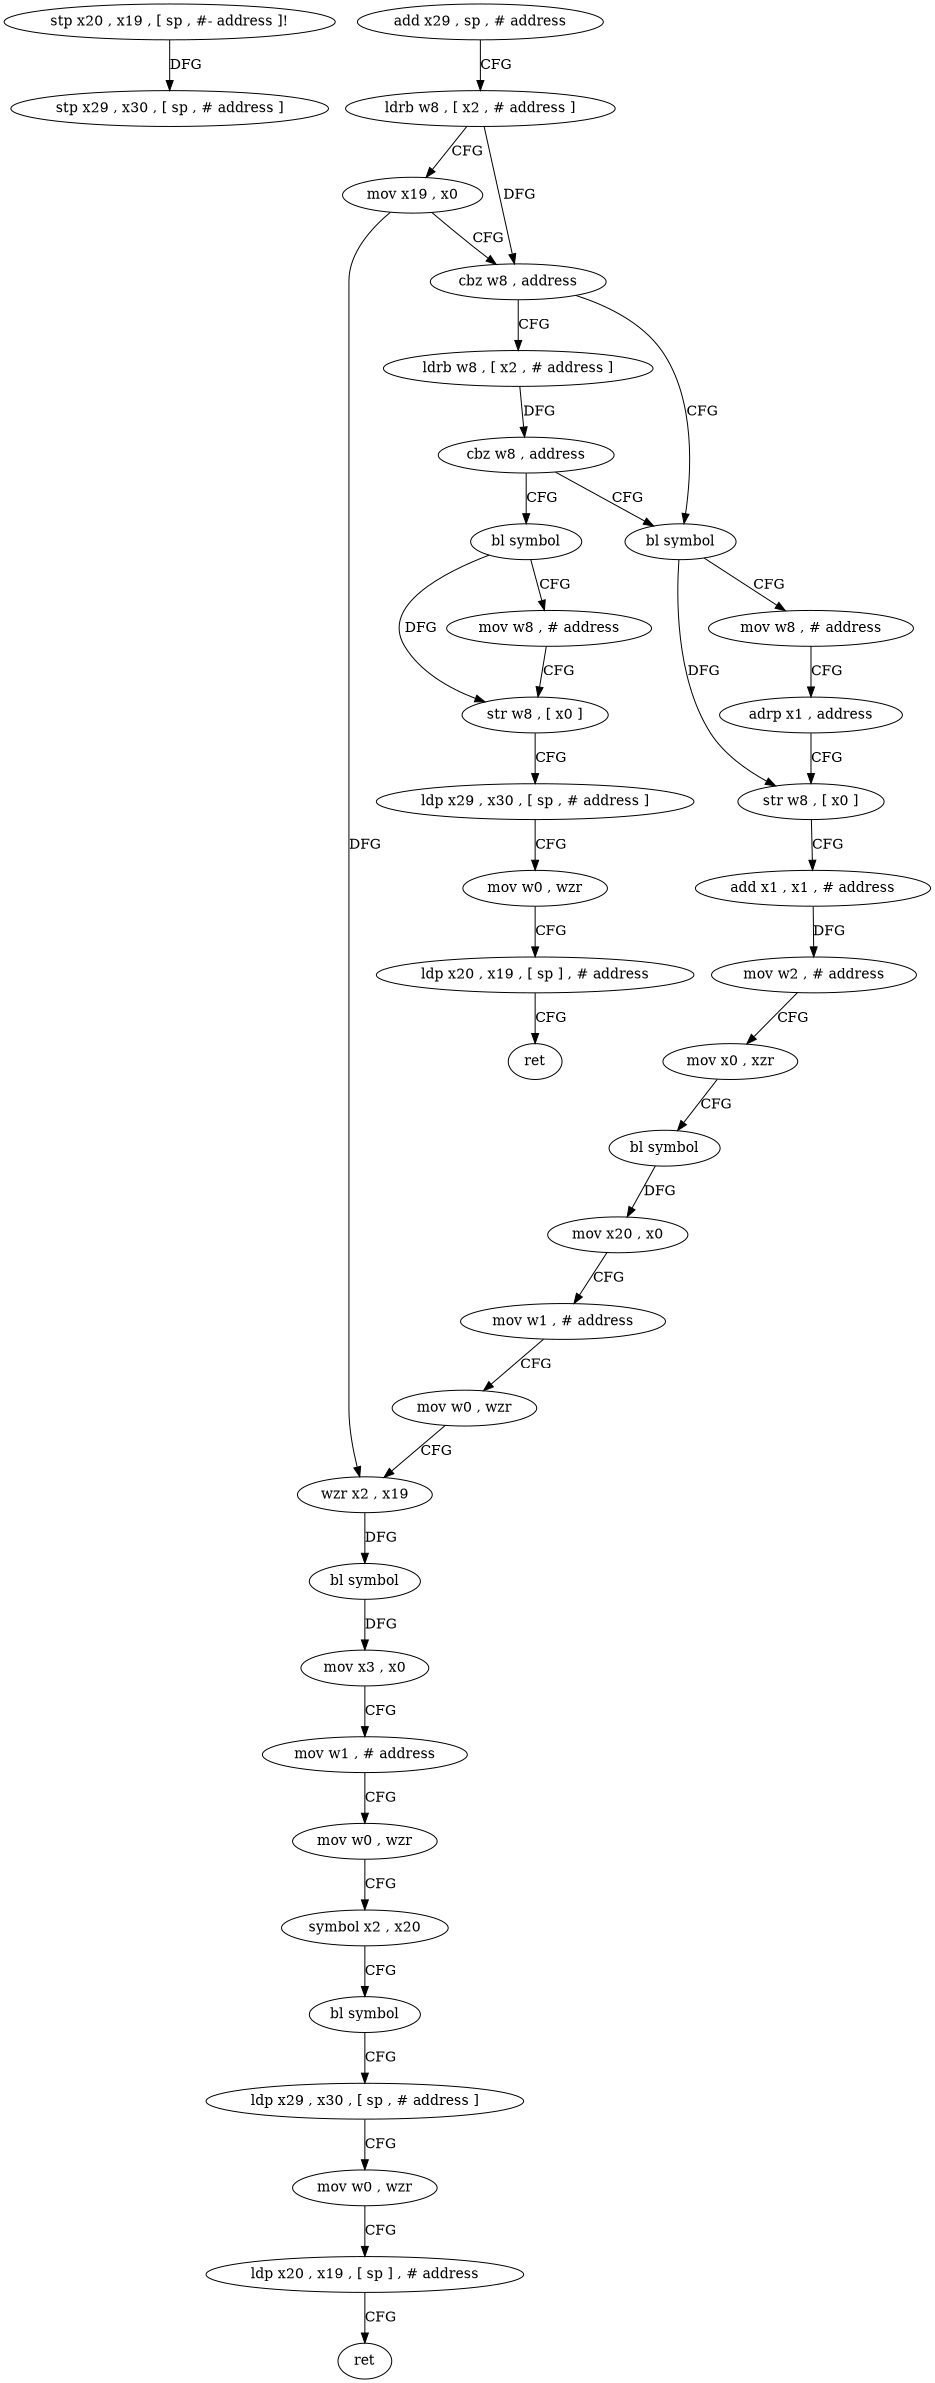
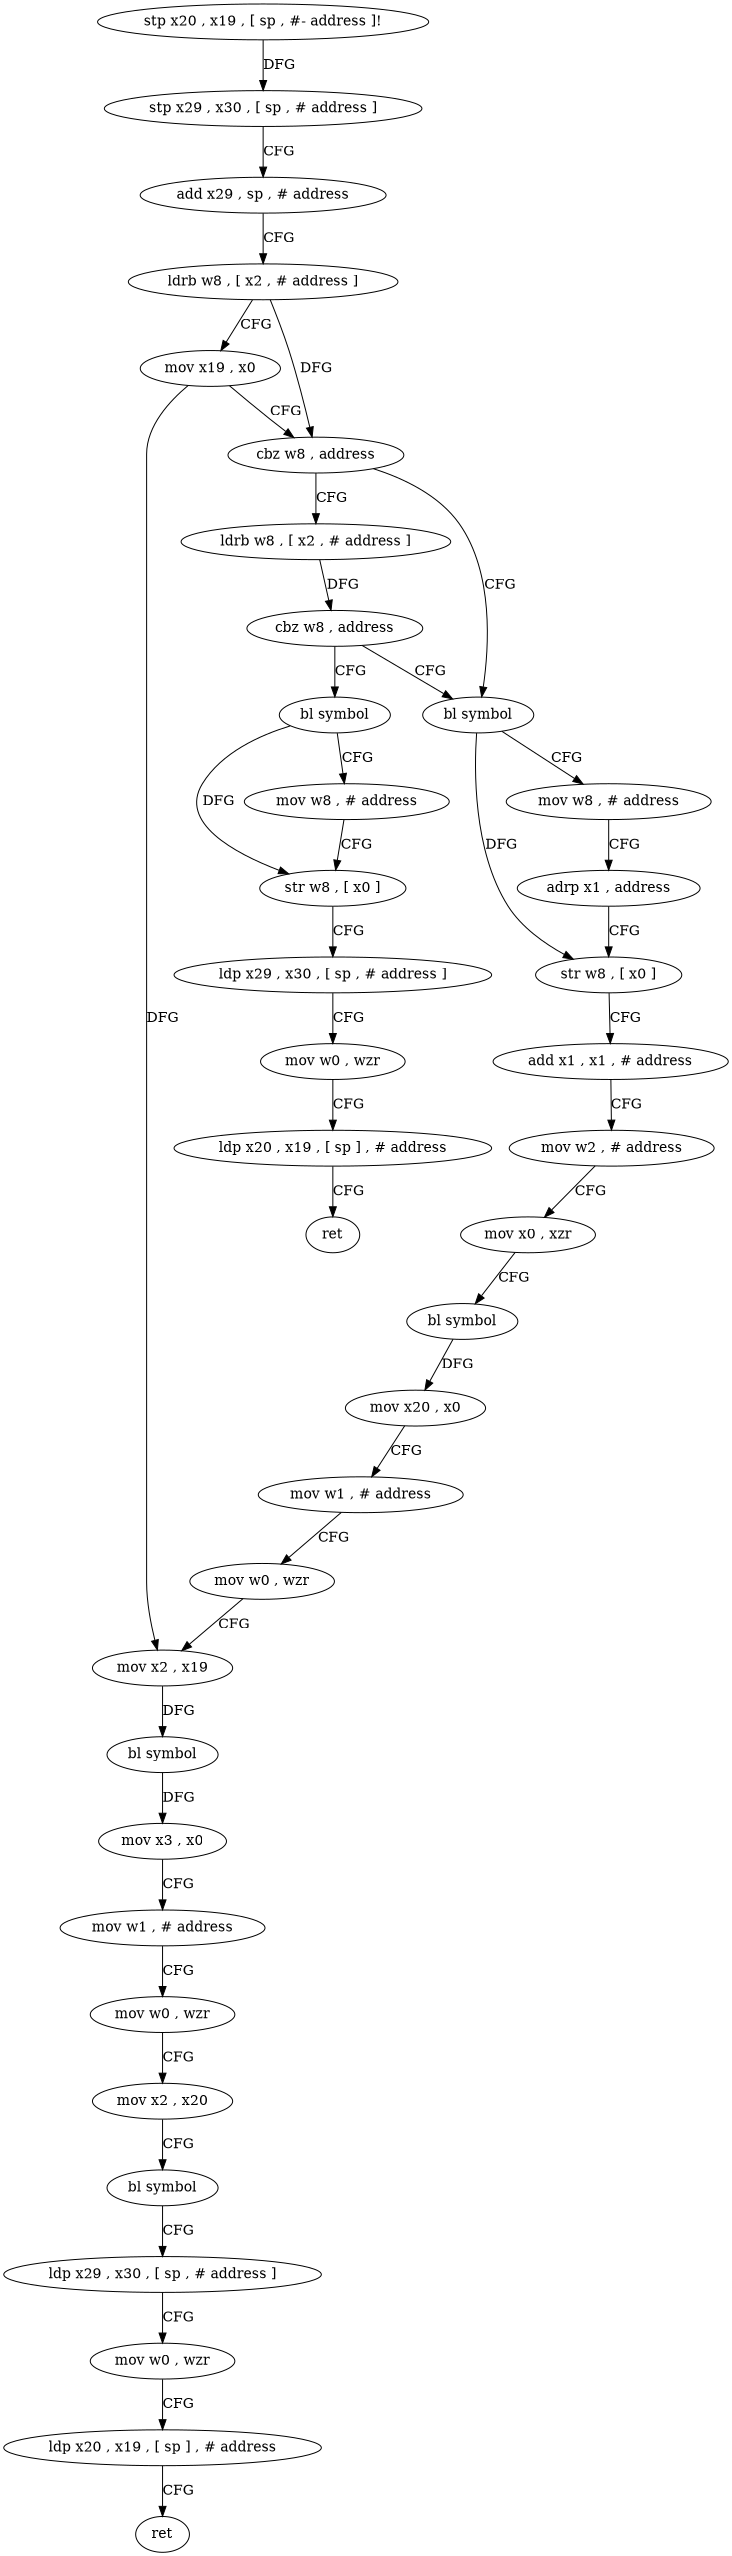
edge "stp x29 , x30 , [ sp , # address ]" -> "add x29 , sp , # address": added, label "CFG"
edge "add x1 , x1 , # address" -> "mov w2 , # address": label "DFG" -> "CFG"
node "wzr x2 , x19": label "wzr x2 , x19" -> "mov x2 , x19"
node "symbol x2 , x20": label "symbol x2 , x20" -> "mov x2 , x20"
